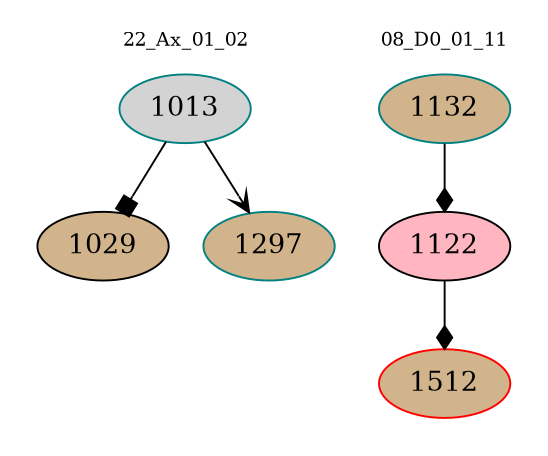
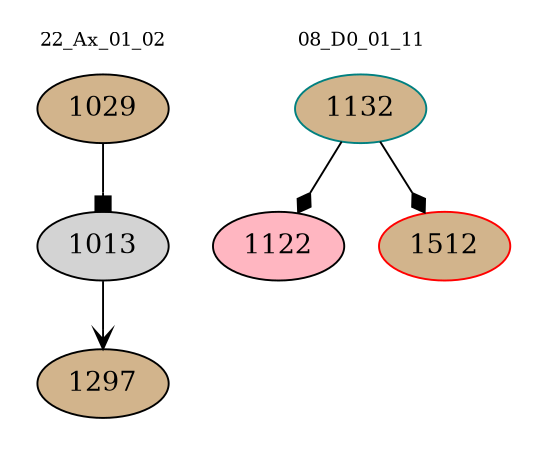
node "1013": color teal -> black
edge "1013" -> "1029": reversed
node "1297": color teal -> black
edge "1122" -> "1512": now "1132" -> "1512"
